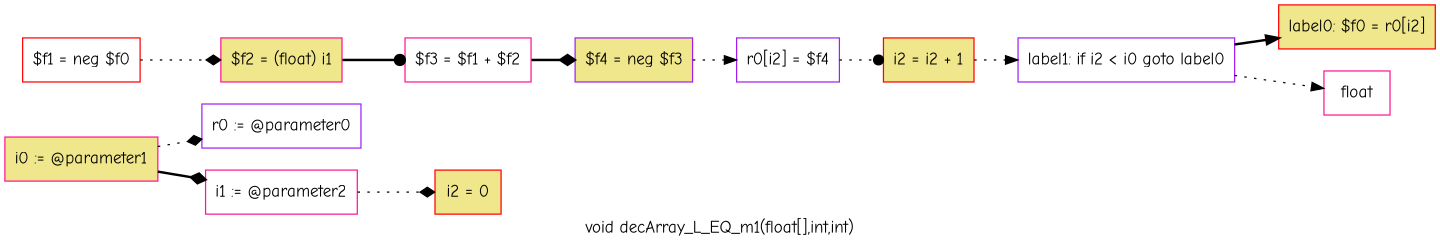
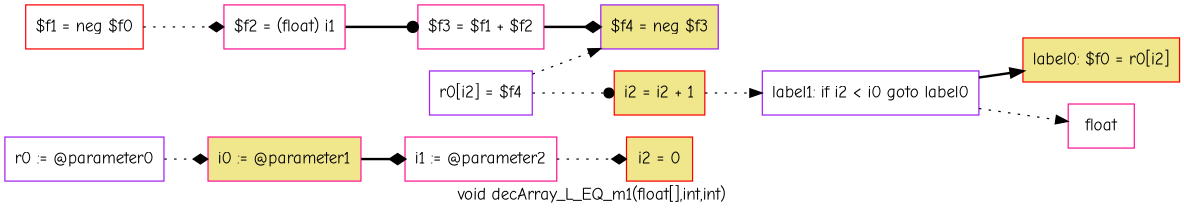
node "$f2 = (float) i1": fillcolor khaki -> white
edge "$f4 = neg $f3" -> "r0[i2] = $f4": reversed
edge "i0 := @parameter1" -> "r0 := @parameter0": reversed
